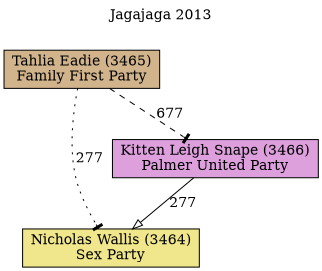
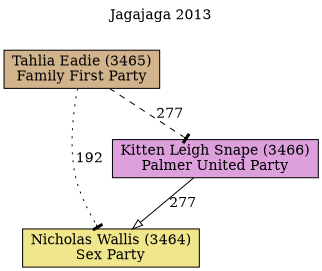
edge "Tahlia Eadie (3465) Family First Party" -> "Kitten Leigh Snape (3466) Palmer United Party": label "677" -> "277"
edge "Tahlia Eadie (3465) Family First Party" -> "Nicholas Wallis (3464) Sex Party": label "277" -> "192"
